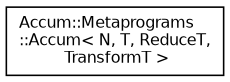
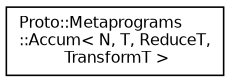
node "Accum::Metaprograms ::Accum< N, T, ReduceT, TransformT >": label "Accum::Metaprograms ::Accum< N, T, ReduceT, TransformT >" -> "Proto::Metaprograms ::Accum< N, T, ReduceT, TransformT >"
